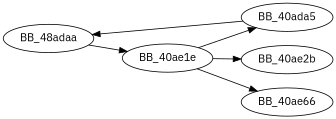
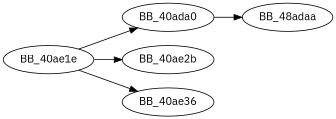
node "BB_40ada5": label "BB_40ada5" -> "BB_40ada0"
edge "BB_48adaa" -> "BB_40ae1e": removed
node "BB_40ae66": label "BB_40ae66" -> "BB_40ae36"
